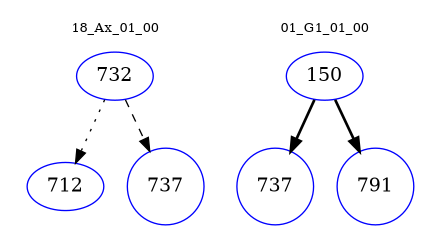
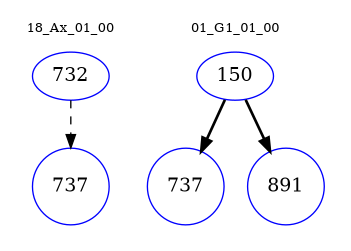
node "712": removed
node "791": label "791" -> "891"
